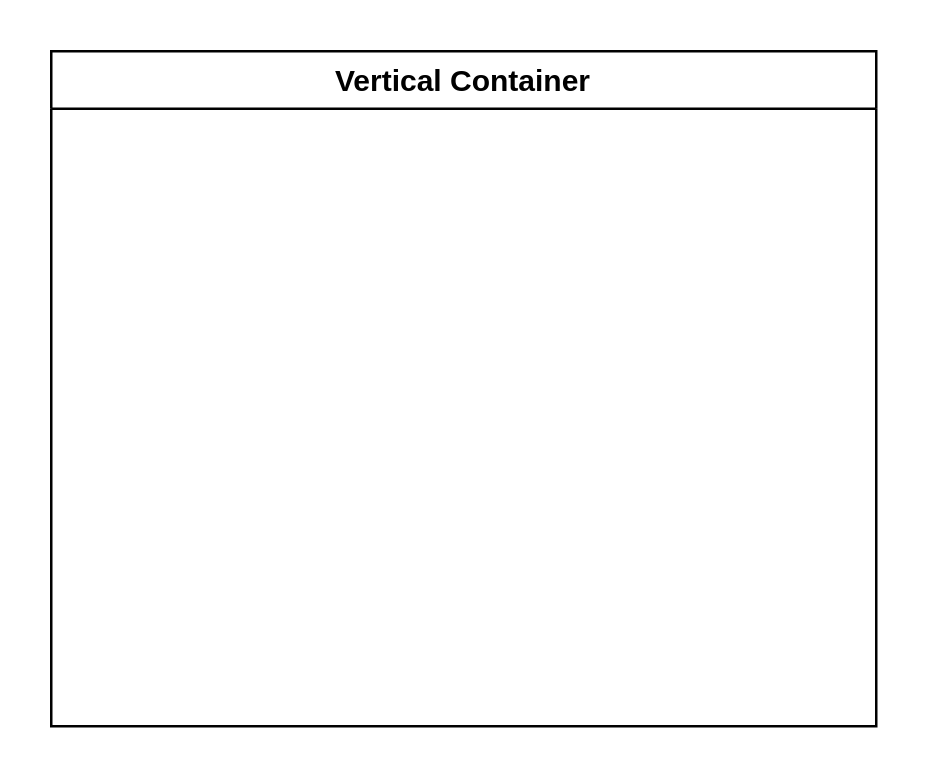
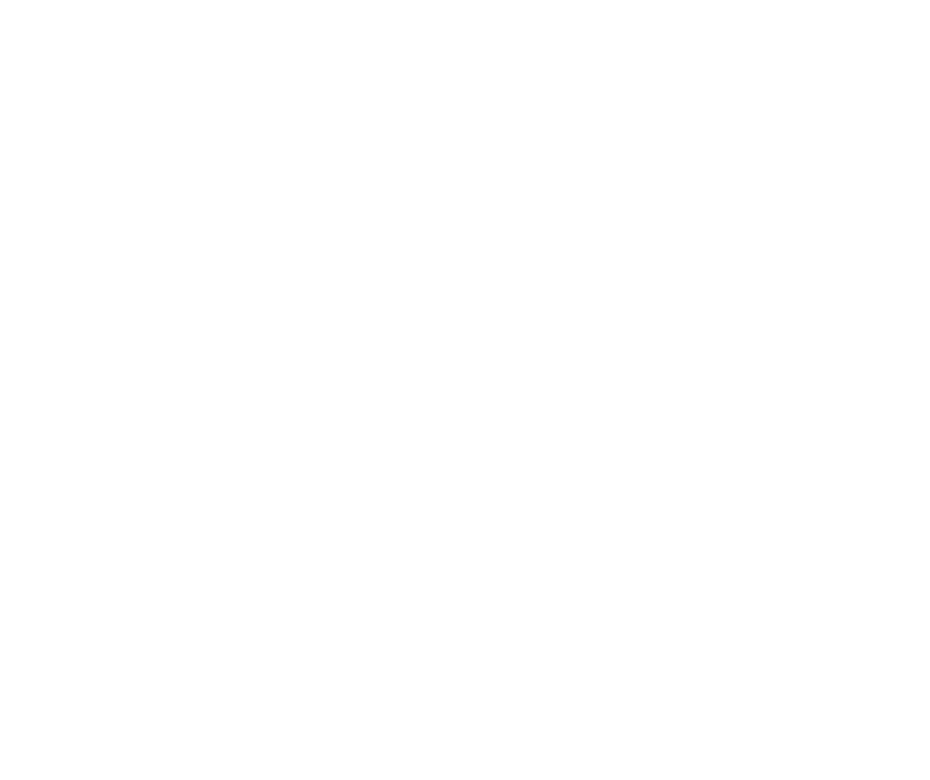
node "Vertical Container": removed
